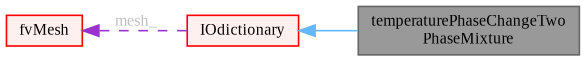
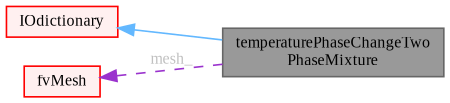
edge "IOdictionary" -> "fvMesh": now "temperaturePhaseChangeTwo PhaseMixture" -> "fvMesh"
